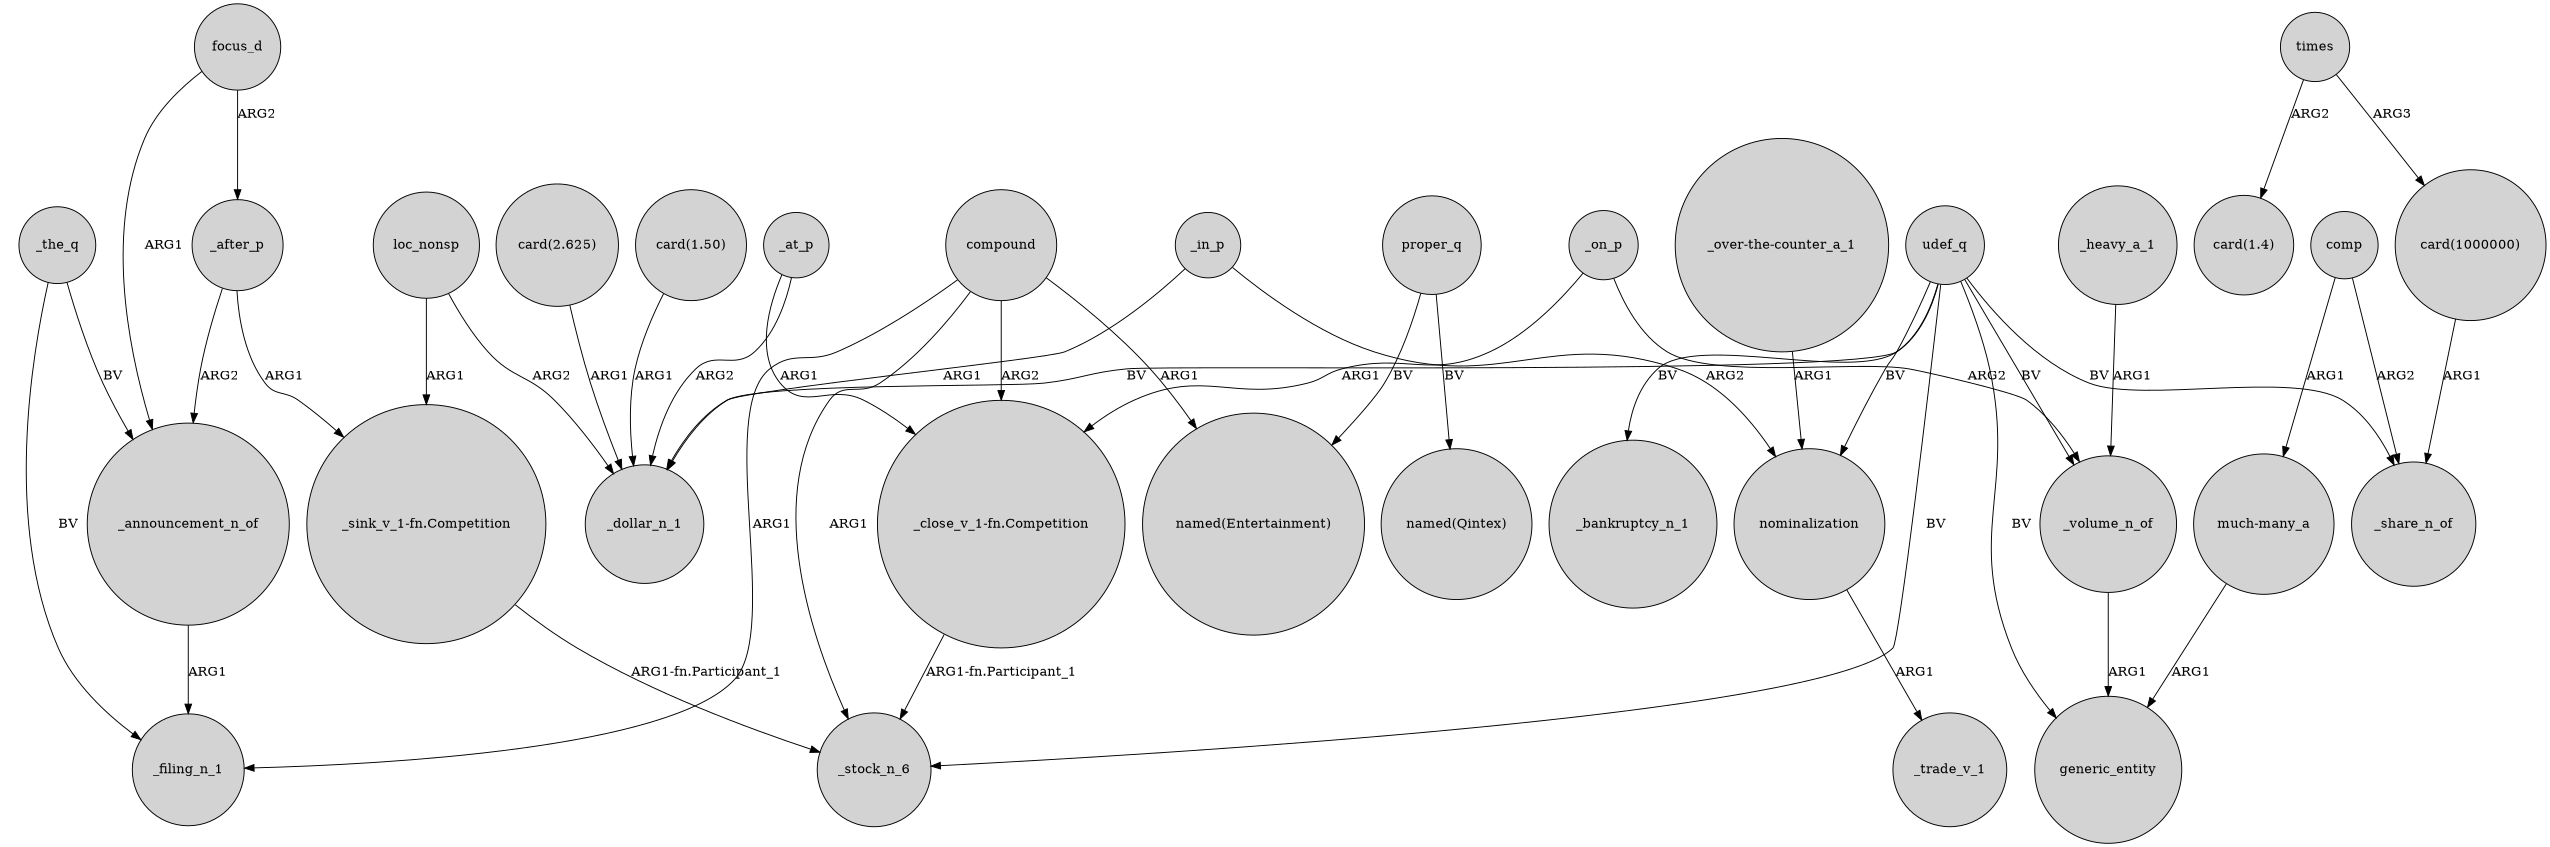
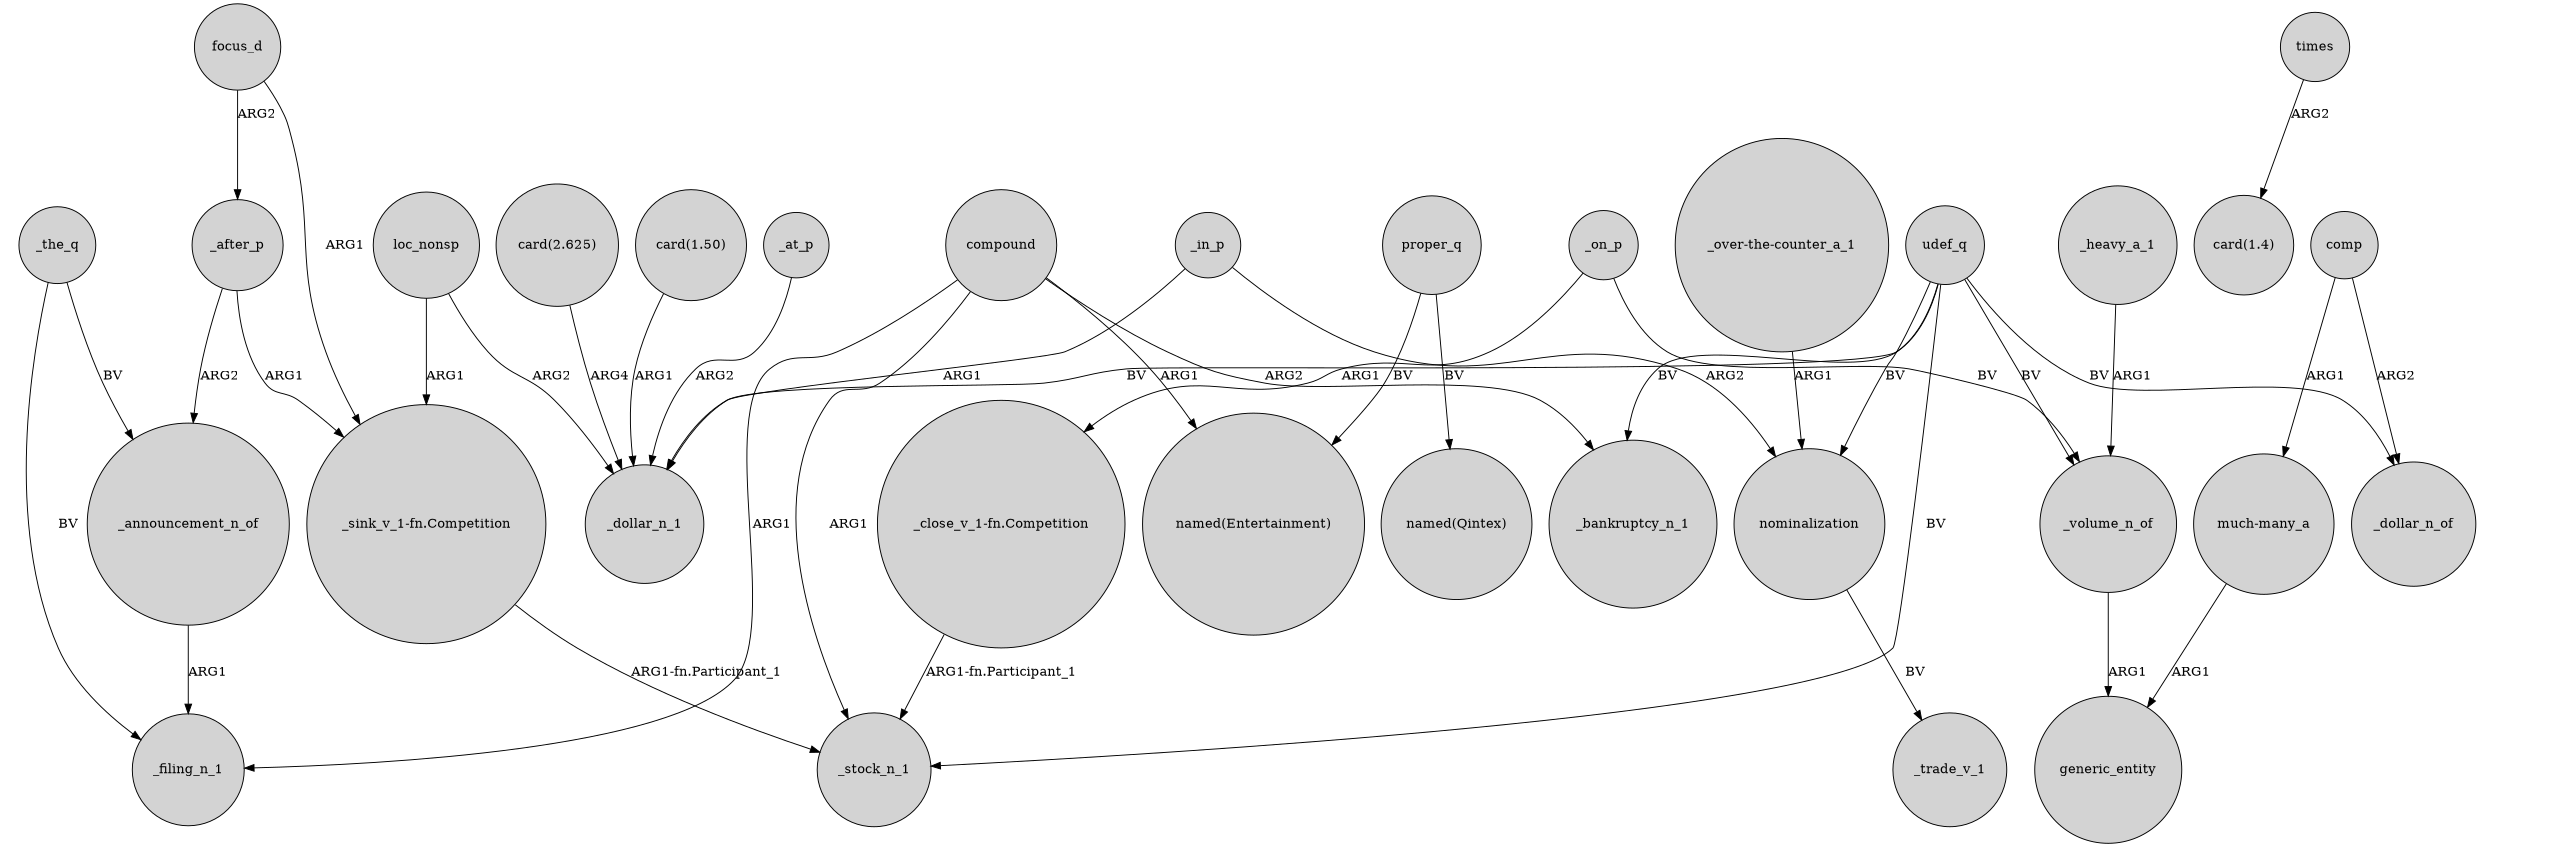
edge "focus_d" -> "_announcement_n_of": now "focus_d" -> "_sink_v_1-fn.Competition"
node "card(1000000)": removed
edge "compound" -> "_close_v_1-fn.Competition": now "compound" -> "_bankruptcy_n_1"
edge "card(2.625)" -> "_dollar_n_1": label "ARG1" -> "ARG4"
edge "_on_p" -> "_volume_n_of": label "ARG2" -> "BV"
edge "_at_p" -> "_close_v_1-fn.Competition": removed, label "ARG1"
edge "udef_q" -> "generic_entity": removed, label "BV"
node "_share_n_of": label "_share_n_of" -> "_dollar_n_of"
edge "nominalization" -> "_trade_v_1": label "ARG1" -> "BV"
node "_stock_n_6": label "_stock_n_6" -> "_stock_n_1"
